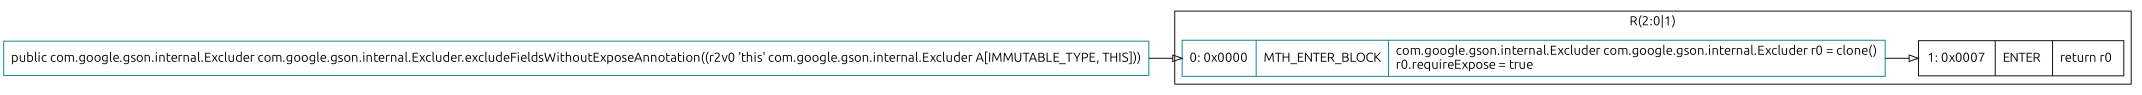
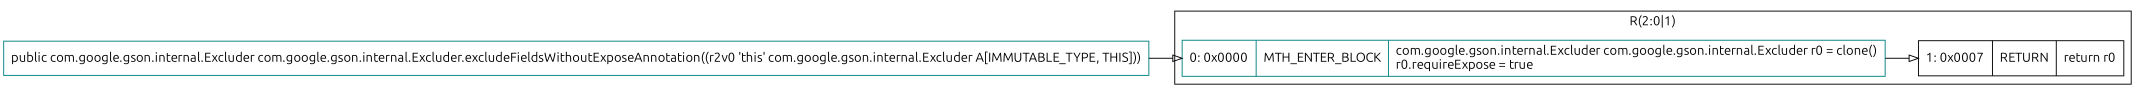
node "1: 0x0007": text "ENTER" -> "RETURN"
